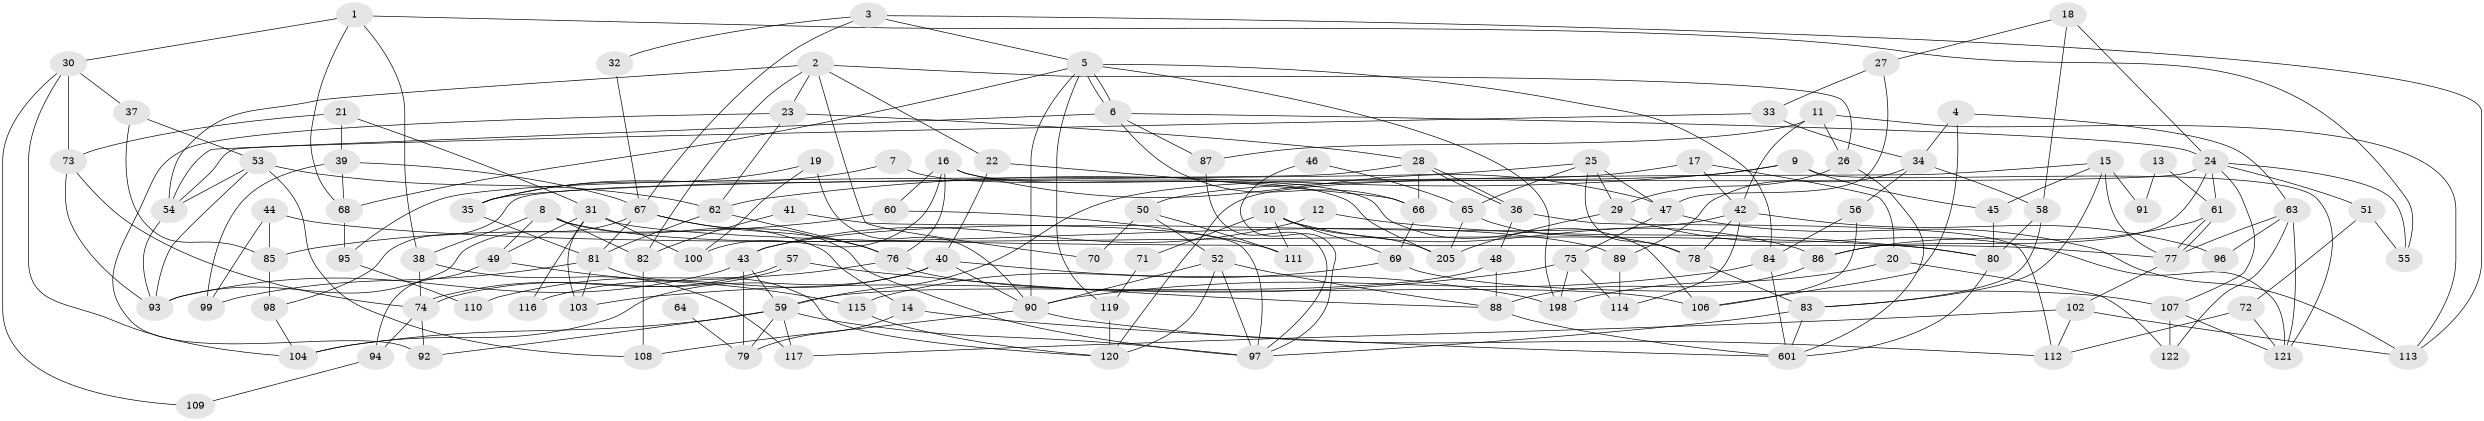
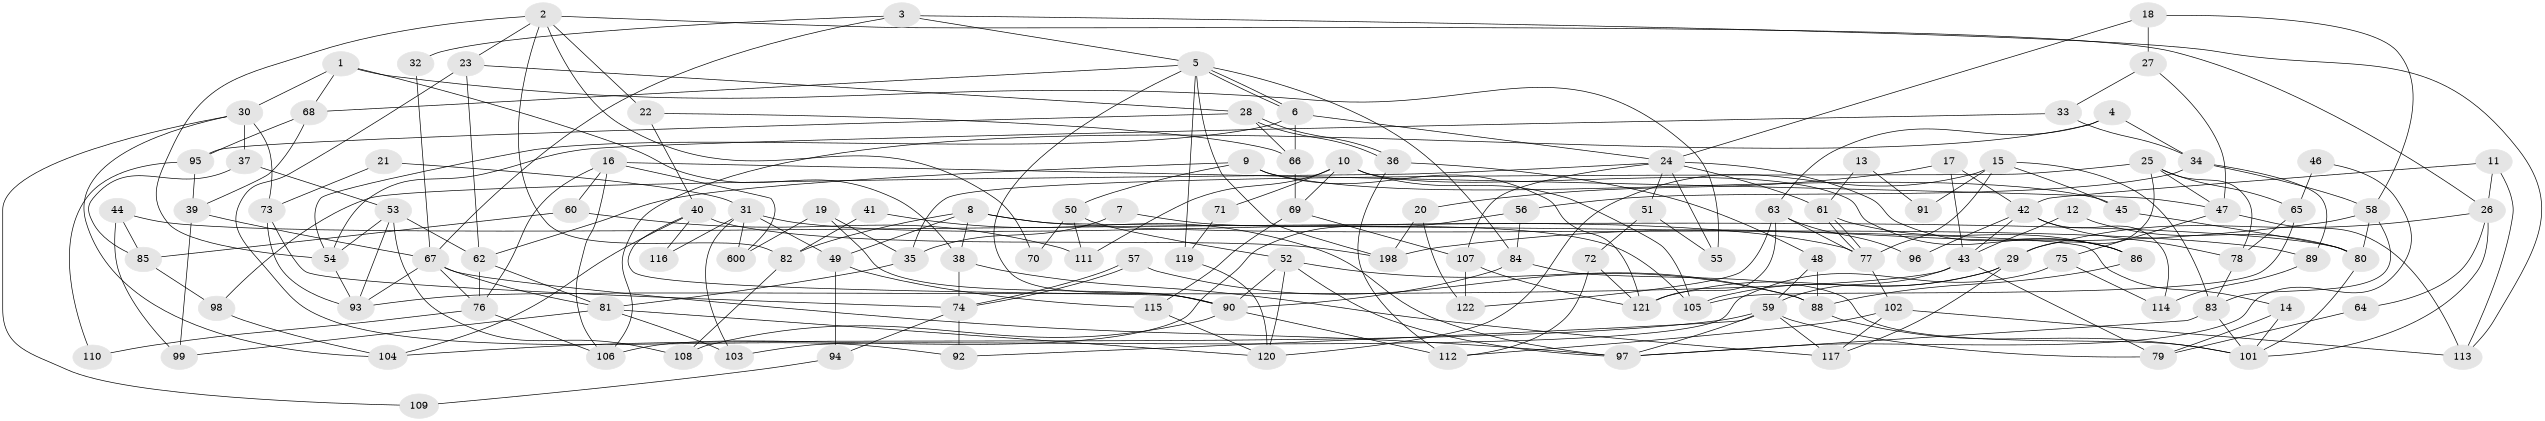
edge "21" -- "39": now "95" -- "39"
node "87": removed
edge "17" -- "59": now "17" -- "43"
node "100": label "100" -> "600"
node "205": label "205" -> "105"
edge "75" -- "198": now "58" -- "198"
edge "26" -- "64": added
edge "29" -- "117": added
node "601": label "601" -> "101"
